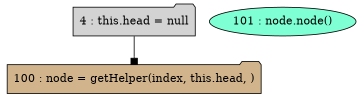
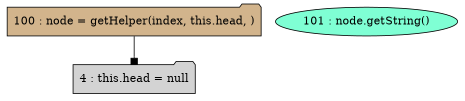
node "101 : node.node()": label "101 : node.node()" -> "101 : node.getString()"
edge "4 : this.head = null" -> "100 : node = getHelper(index, this.head, )": reversed
